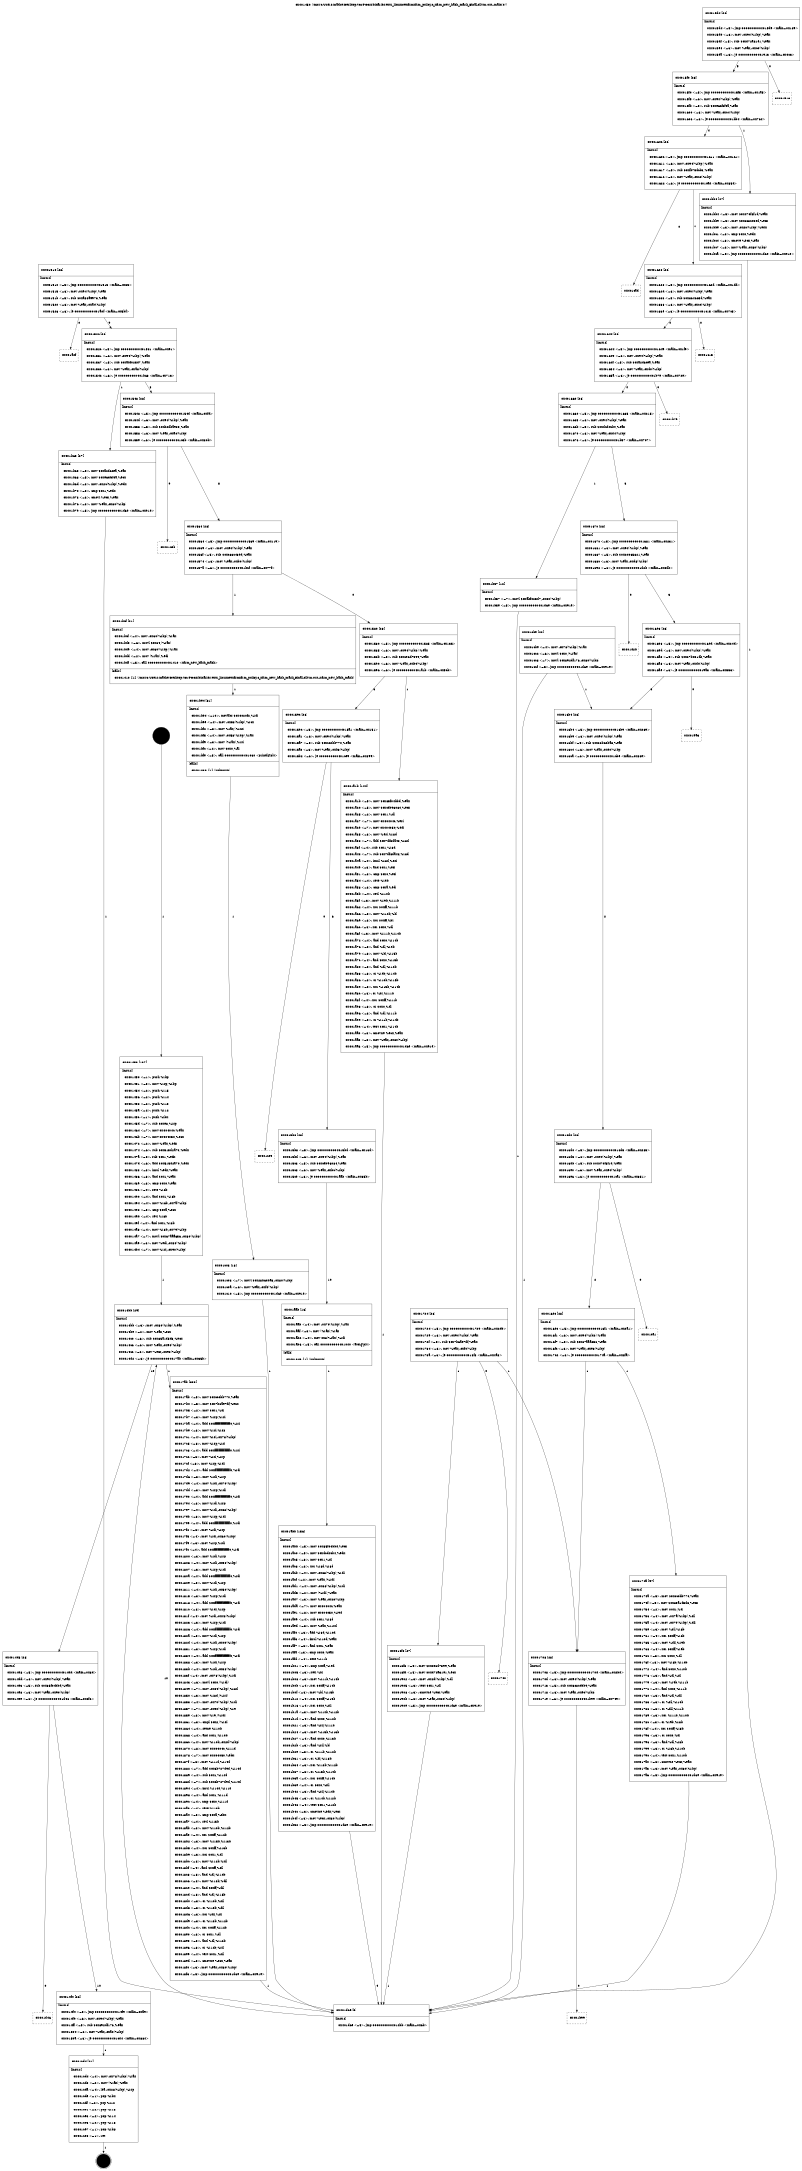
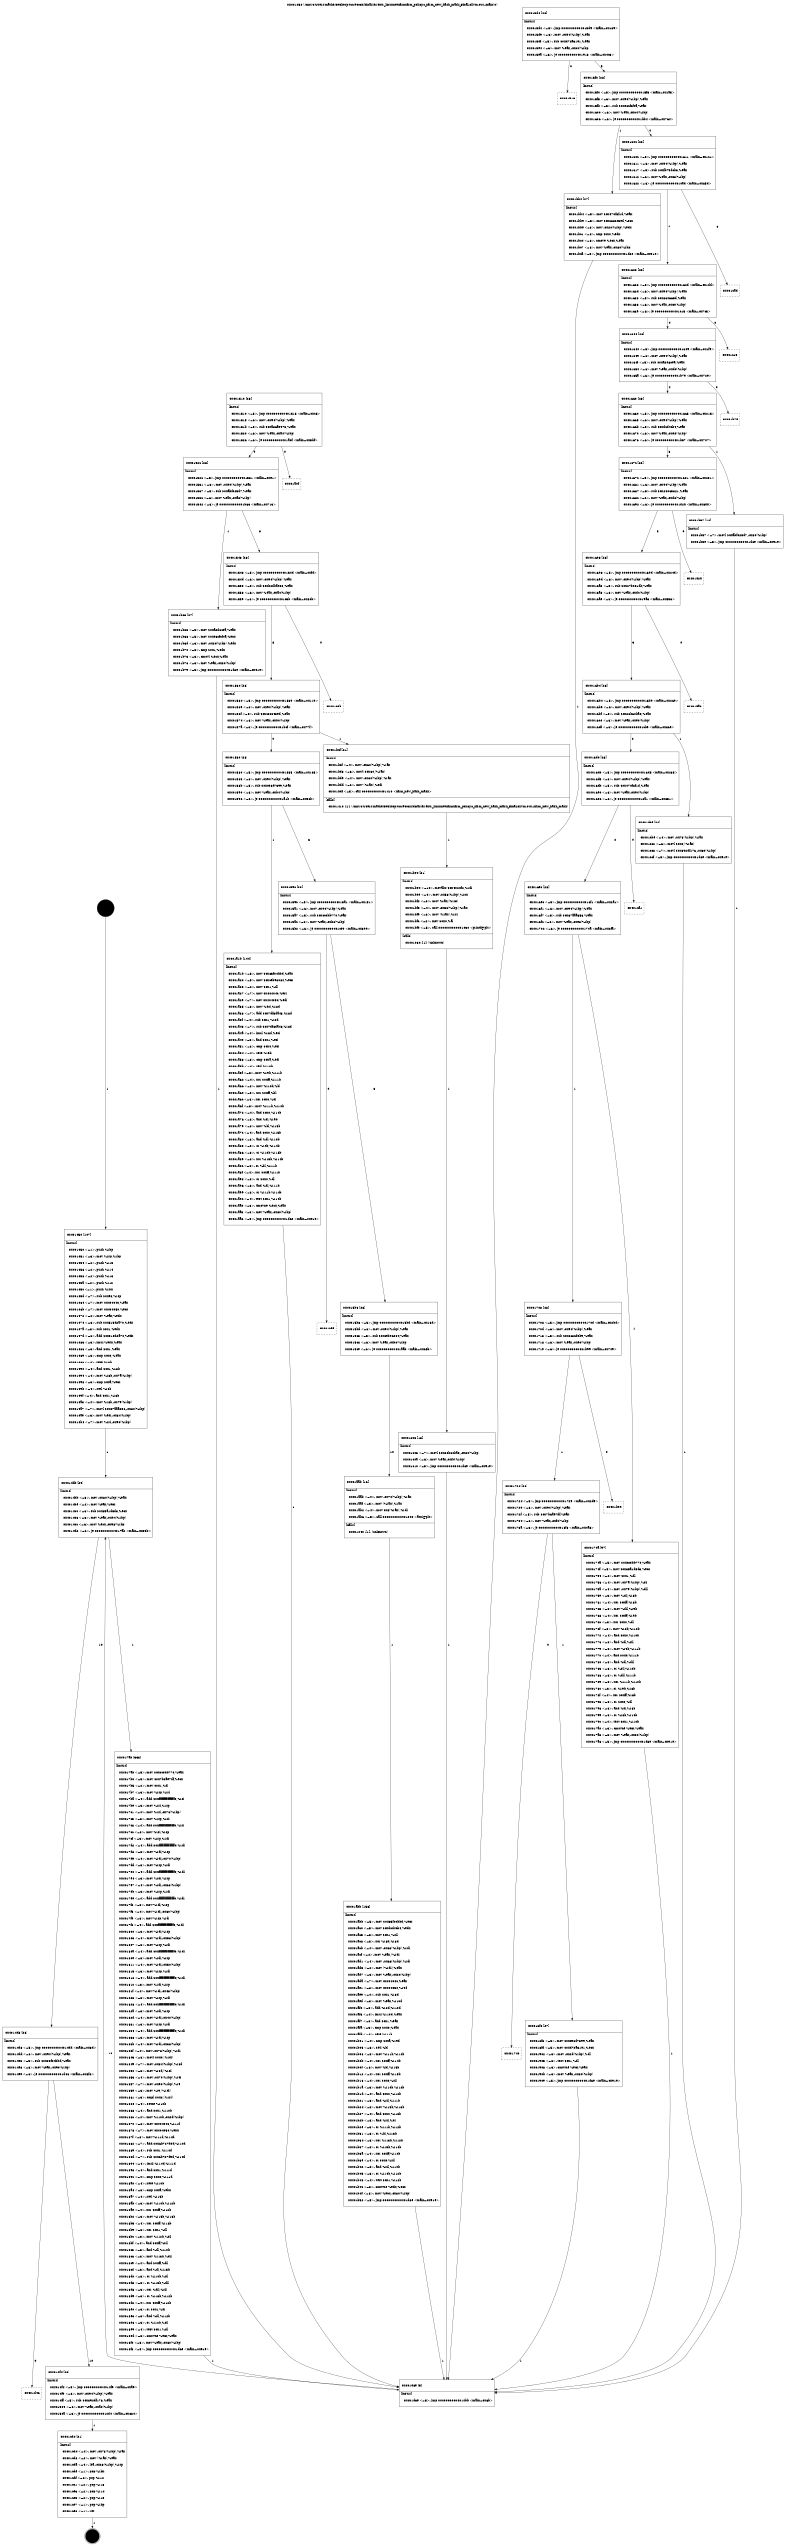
edge "0x401cbe [22]" -> "0x4016b4 [28]": reversed
edge "0x401724 [28]" -> "0x401708 [28]": reversed
edge "0x401abb [156]" -> "0x401d6e [5]": label " 4" -> " 1"
